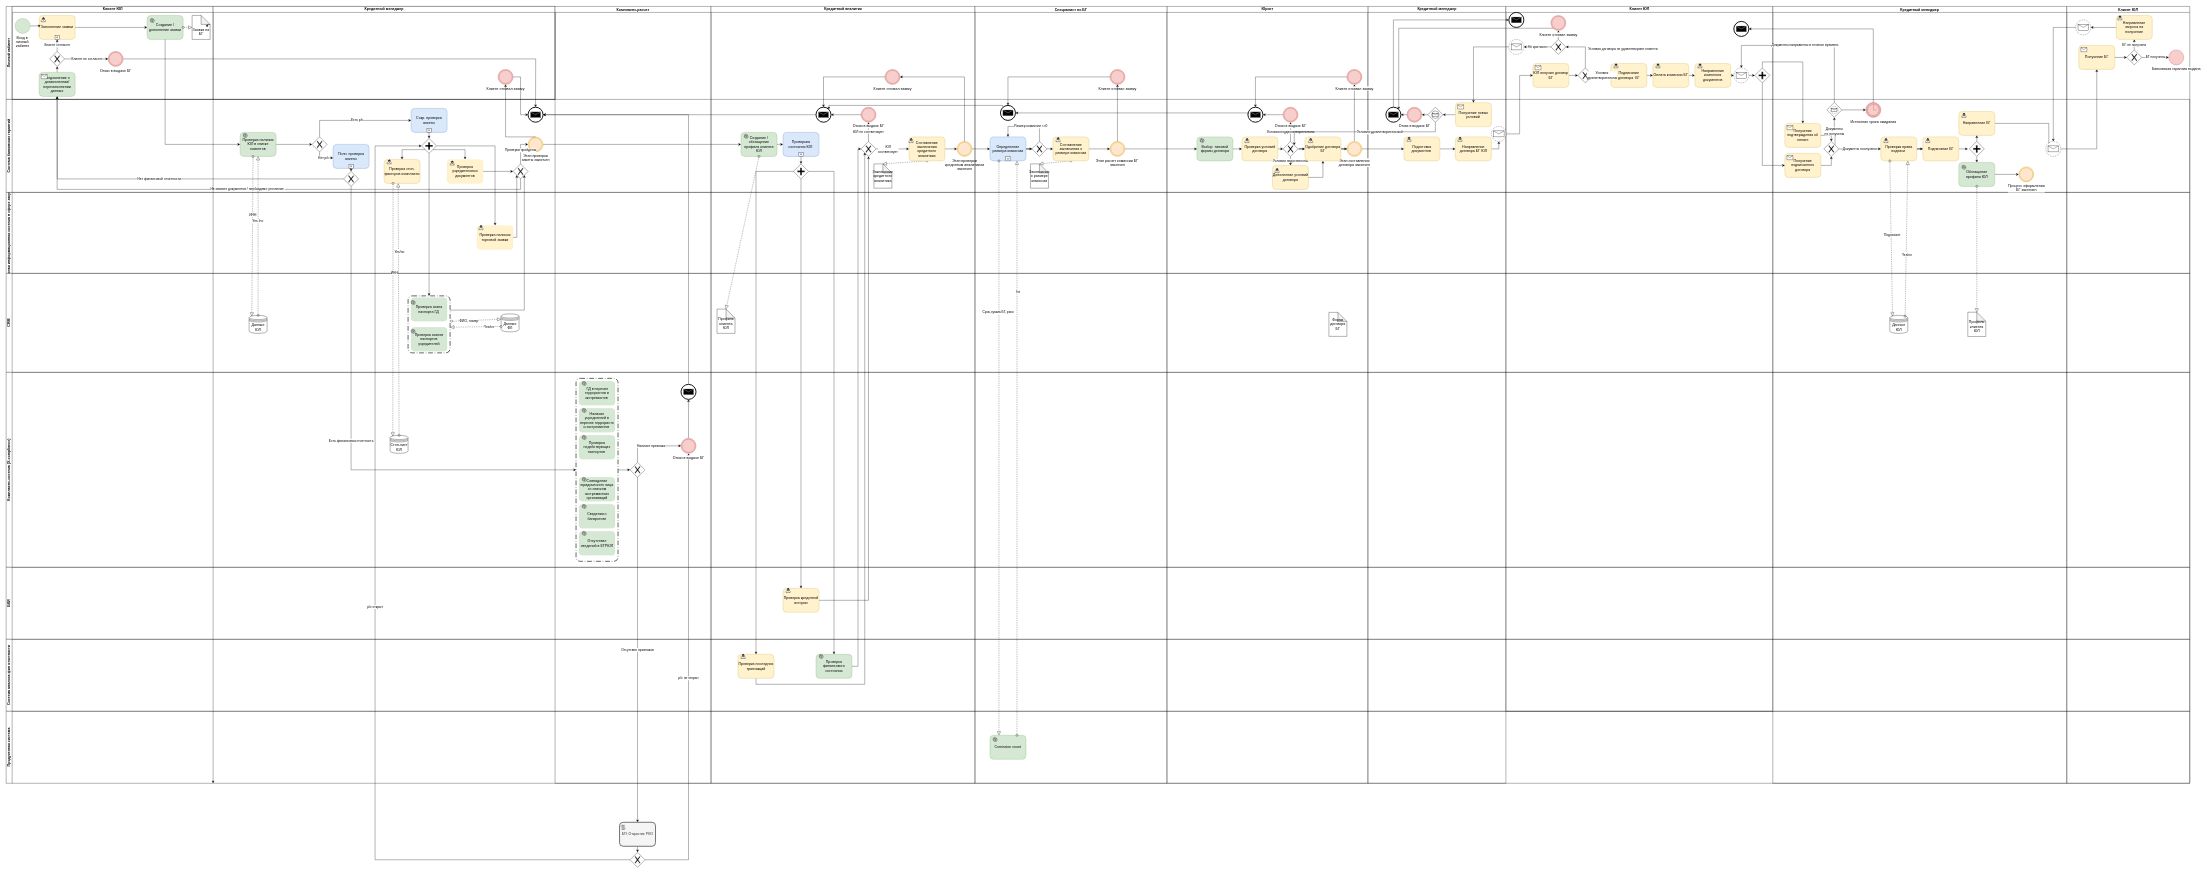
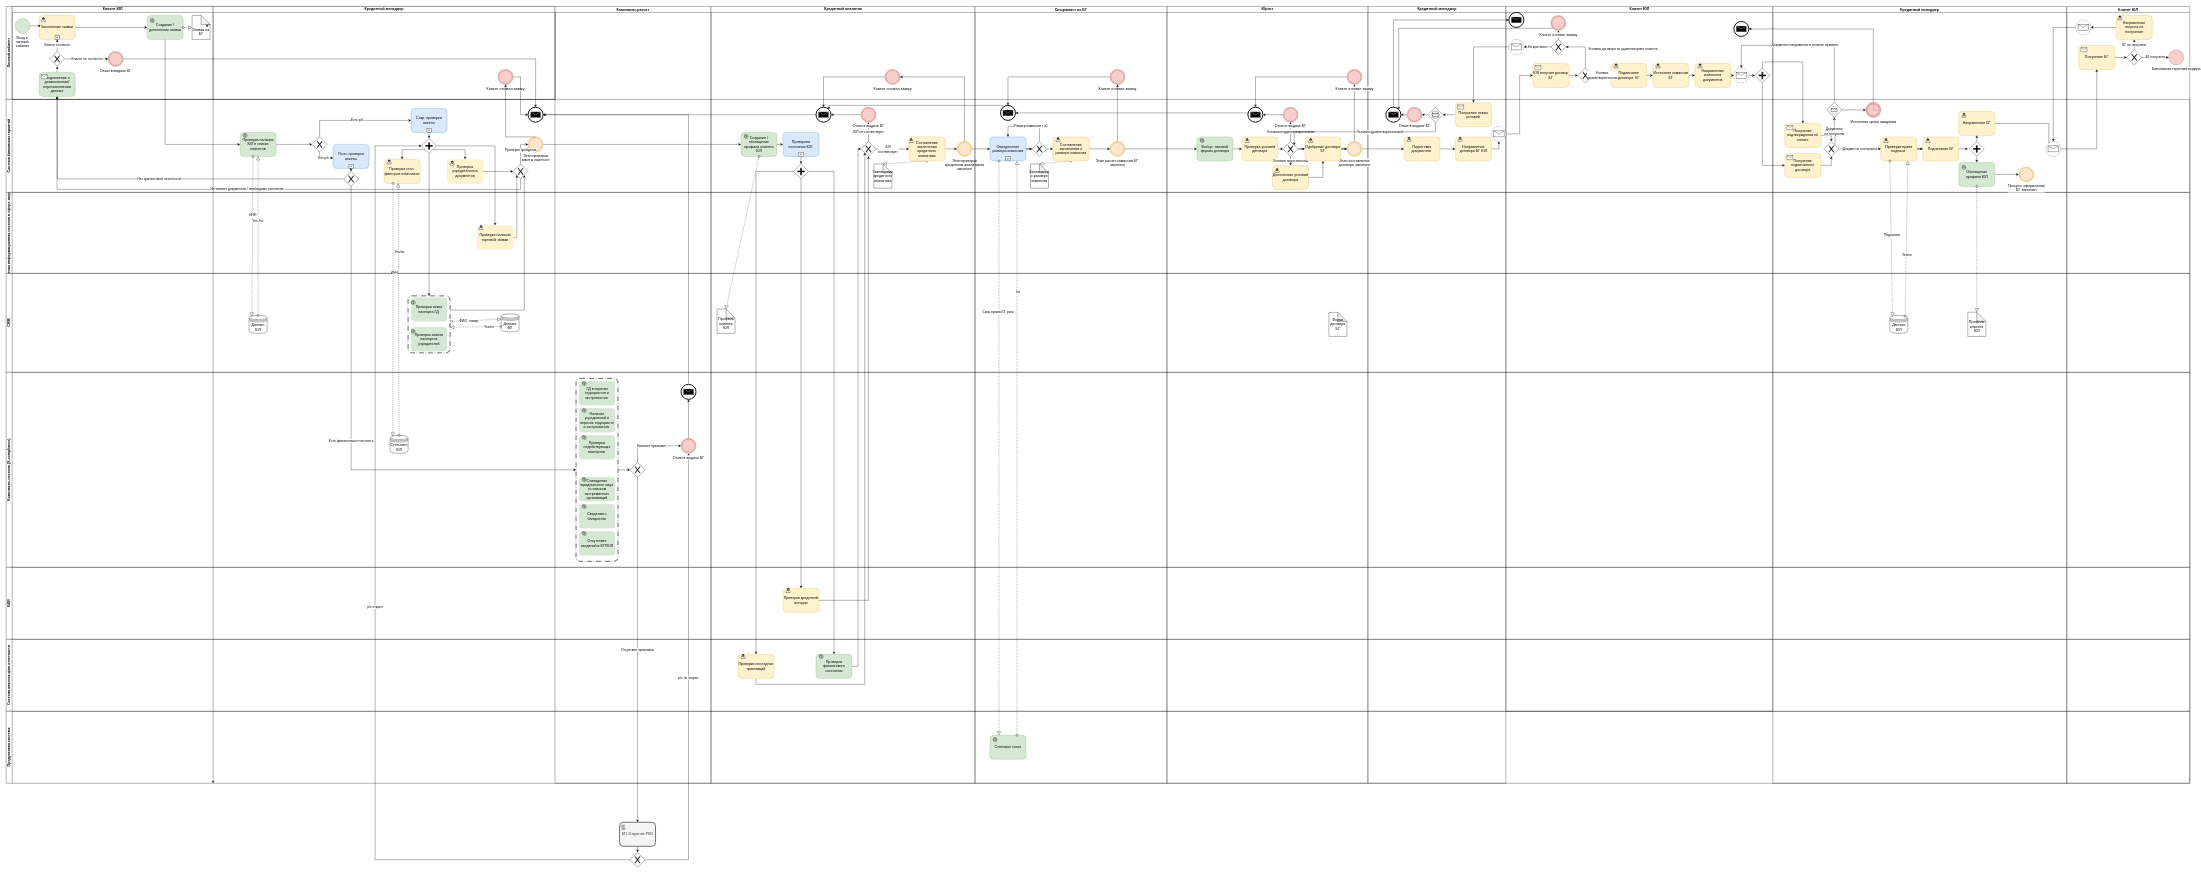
node "Оплата комиссии БГ": label "Оплата комиссии БГ" -> "Истечение комиссии БГ"
